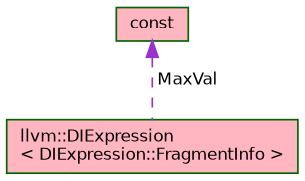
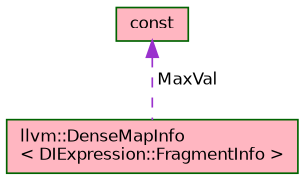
node "llvm::DIExpression < DIExpression::FragmentInfo >": label "llvm::DIExpression < DIExpression::FragmentInfo >" -> "llvm::DenseMapInfo < DIExpression::FragmentInfo >"
